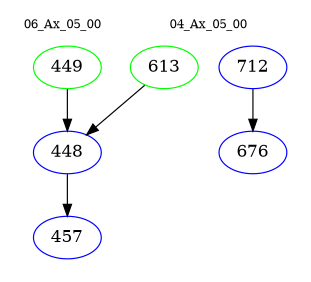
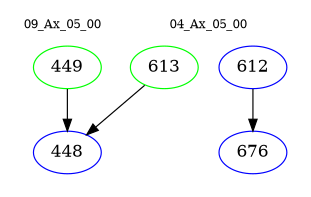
cluster "06_Ax_05_00": label "06_Ax_05_00" -> "09_Ax_05_00"
node "712": label "712" -> "612"
node "457": removed
